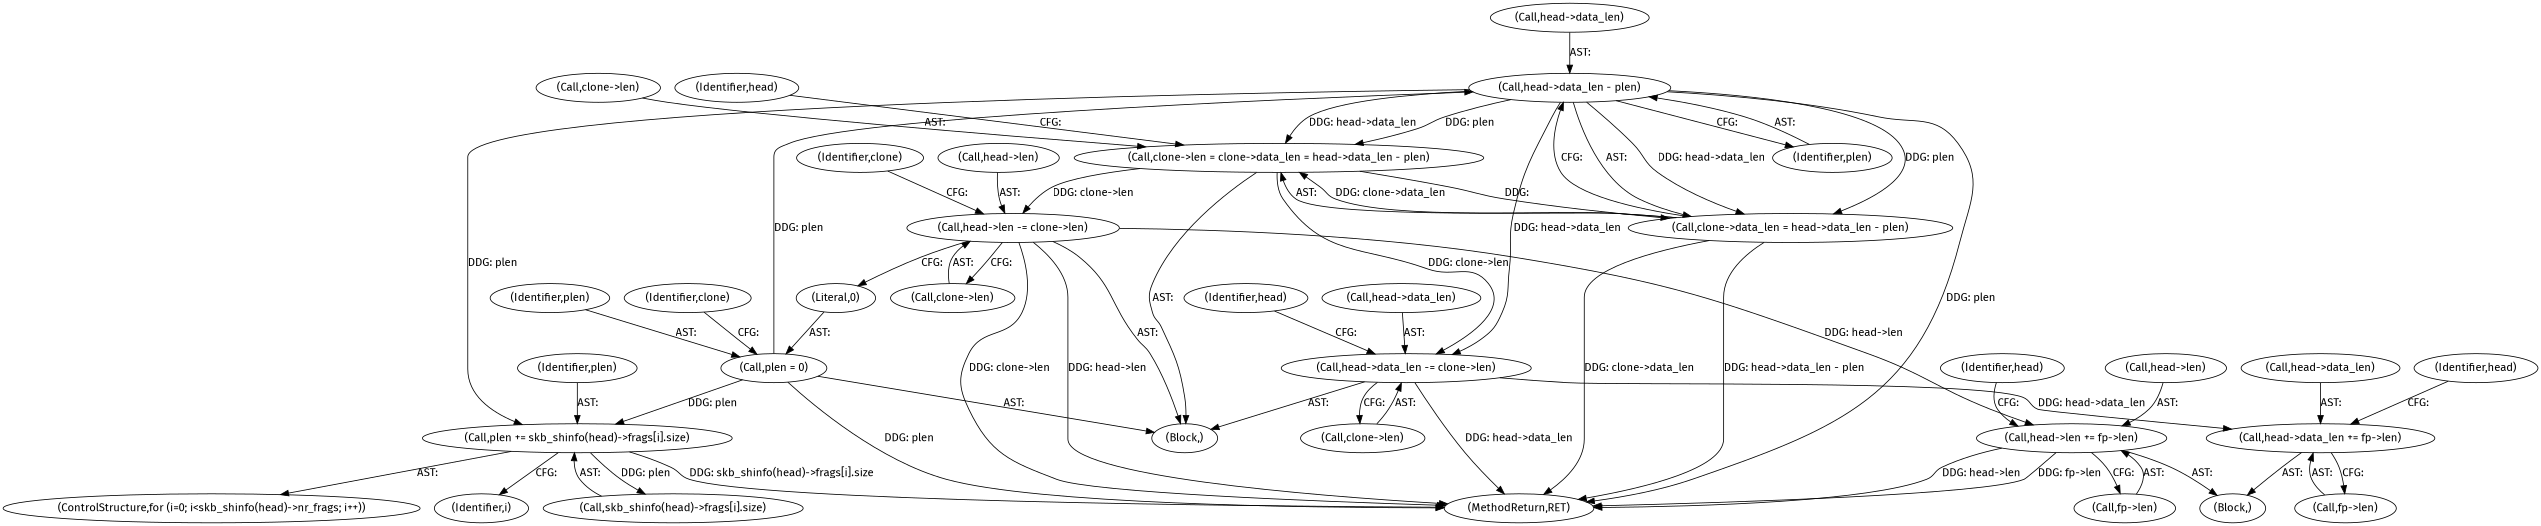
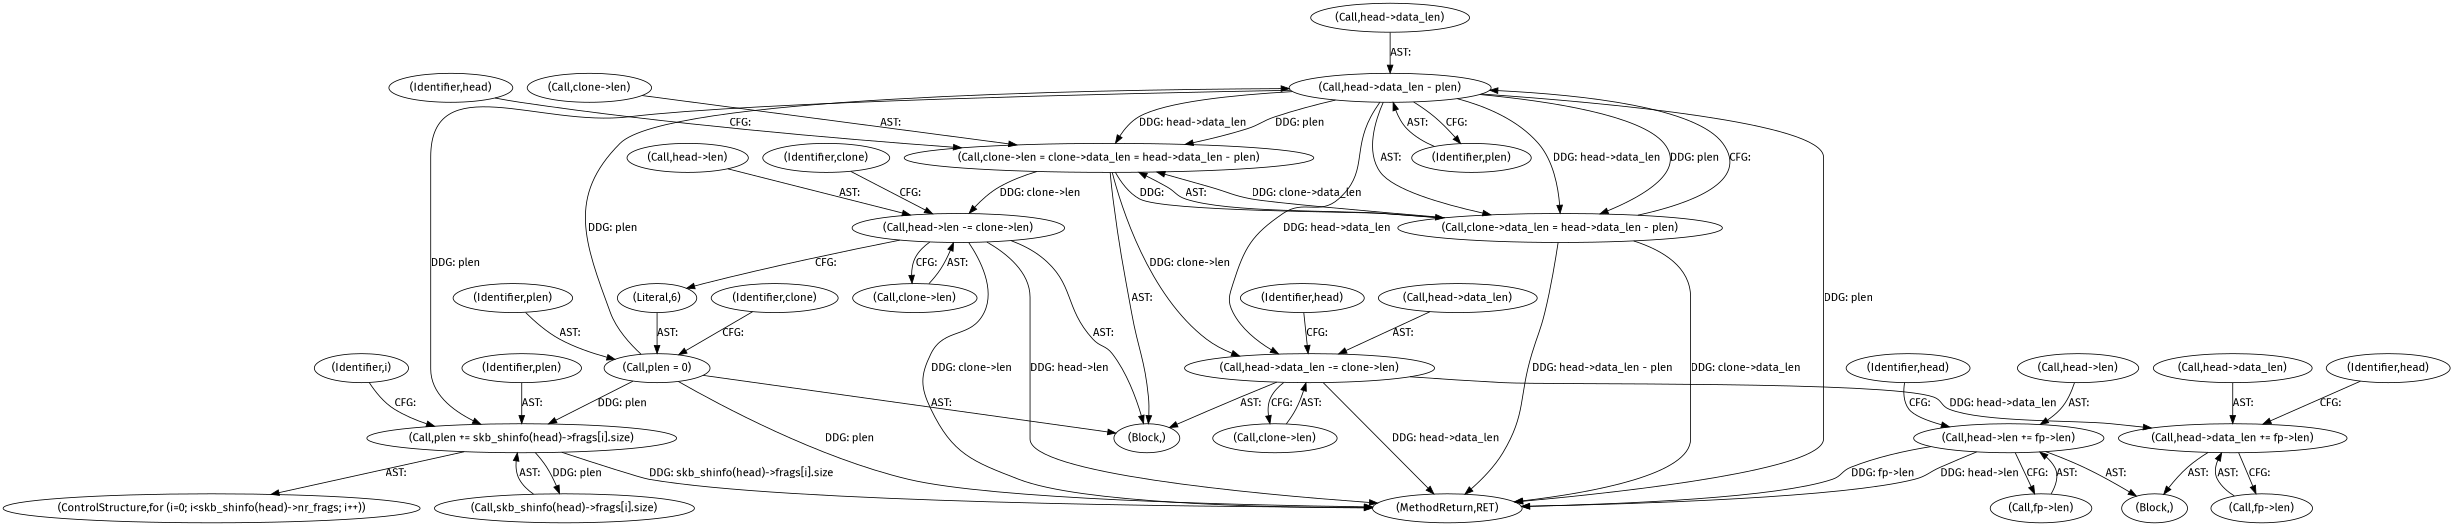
edge "(Call,head->len -= clone->len)" -> "(Call,head->len += fp->len)": removed, label "DDG: head->len"
node "(Literal,0)": label "(Literal,0)" -> "(Literal,6)"
edge "(Call,plen += skb_shinfo(head)->frags[i].size)" -> "(Identifier,i)": reversed
